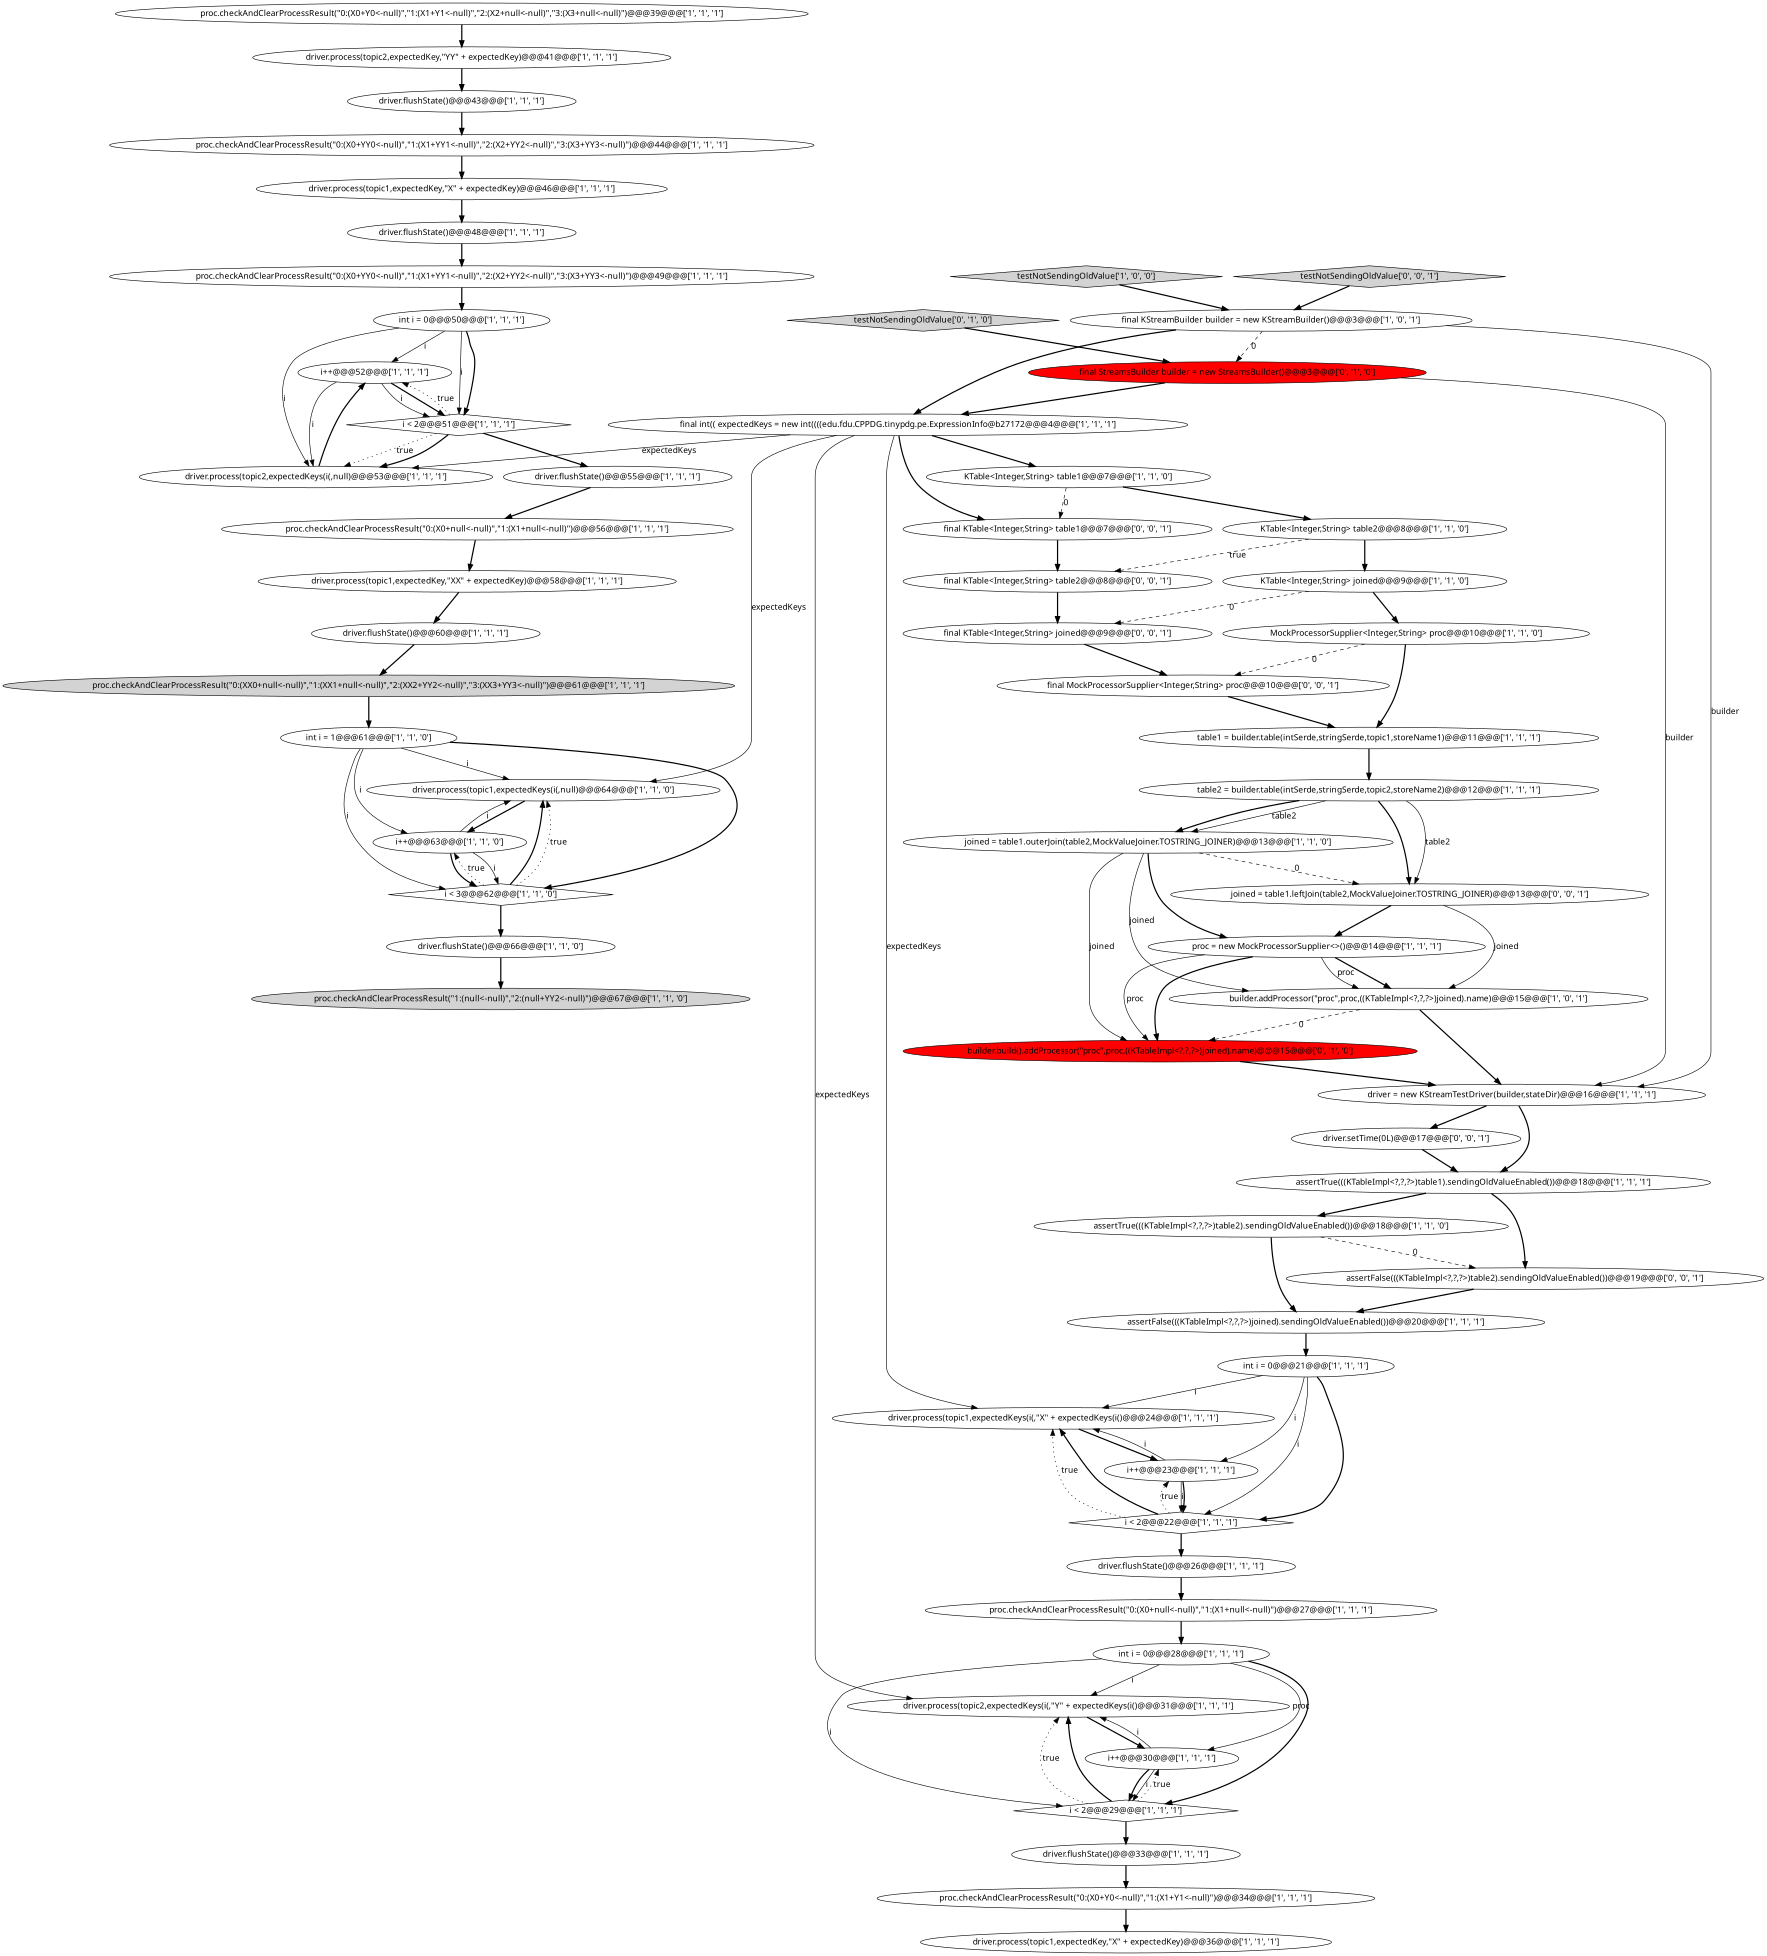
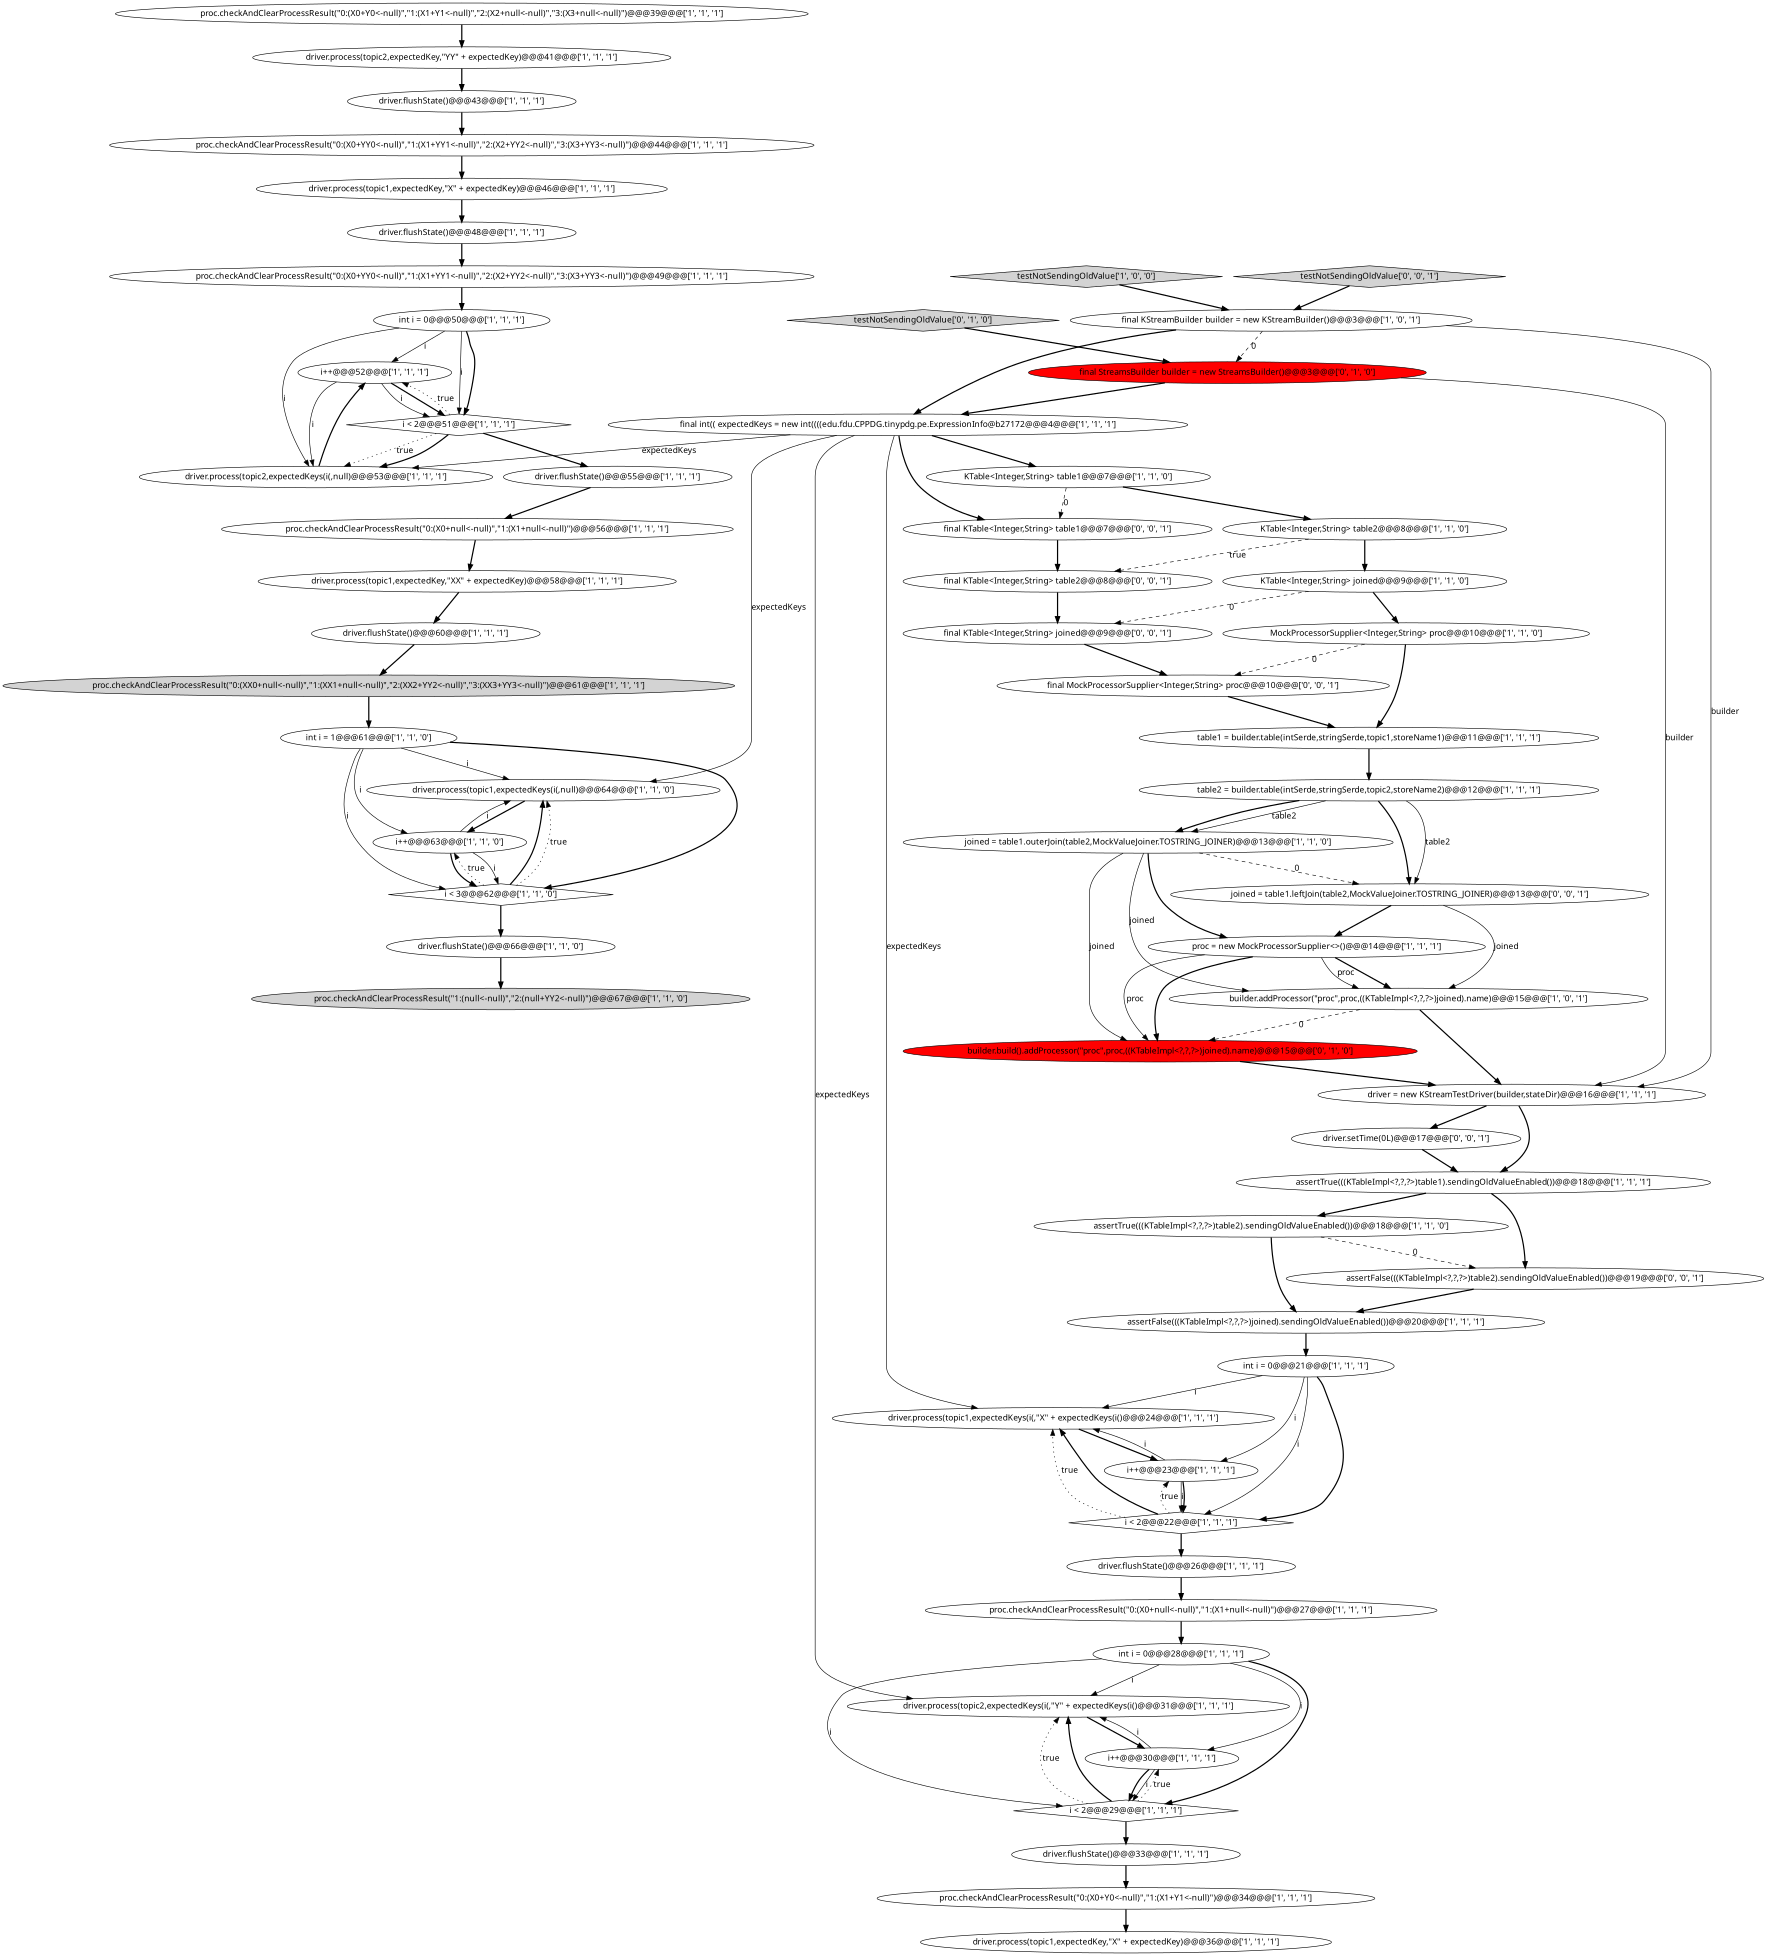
edge "int i = 0@@@28@@@['1', '1', '1']" -> "i++@@@30@@@['1', '1', '1']": label "proc" -> "i"
